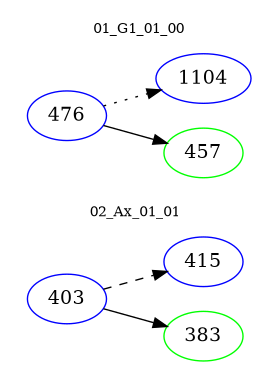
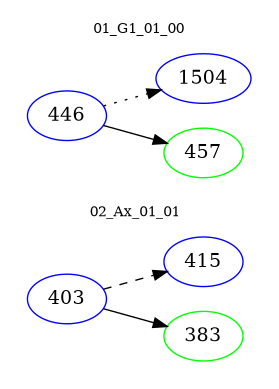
node "1104": label "1104" -> "1504"
node "476": label "476" -> "446"
